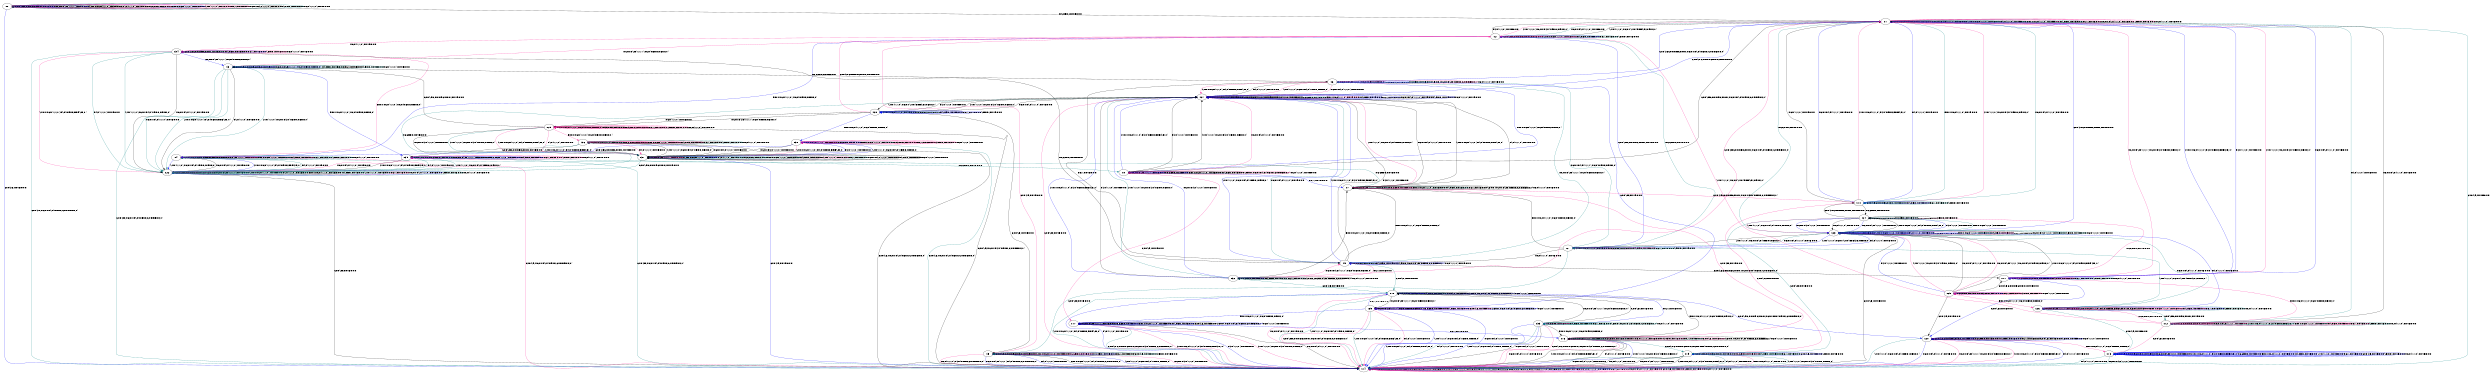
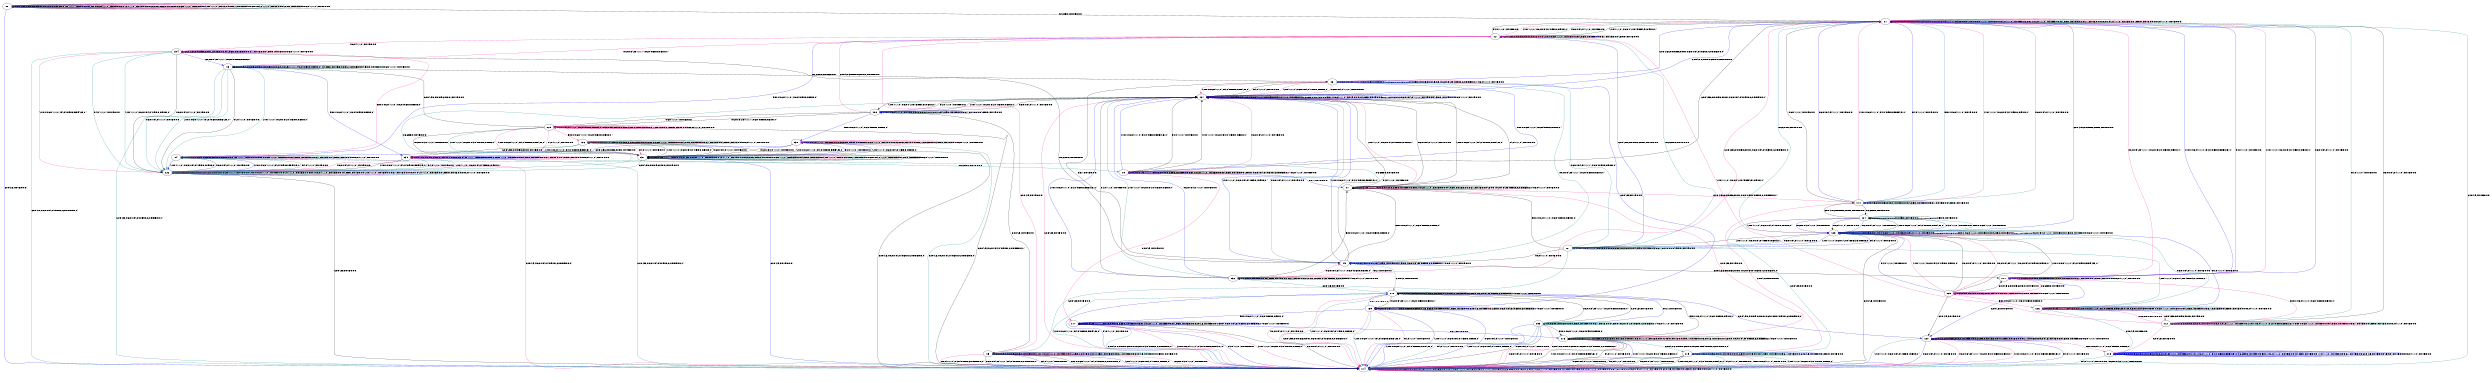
edge "s11" -> "s24": now "s11" -> "s25"
edge "s26" -> "s12": color teal -> deeppink
